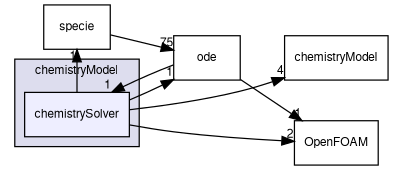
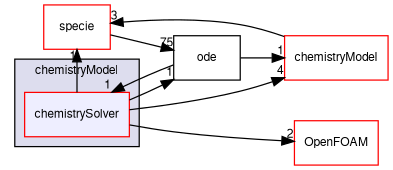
edge "chemistryModel" -> "specie": added
node "specie": color black -> red
node "chemistryModel": color black -> red
edge "ode" -> "OpenFOAM": now "ode" -> "chemistryModel"
node "chemistrySolver": color black -> red
node "OpenFOAM": color black -> red
